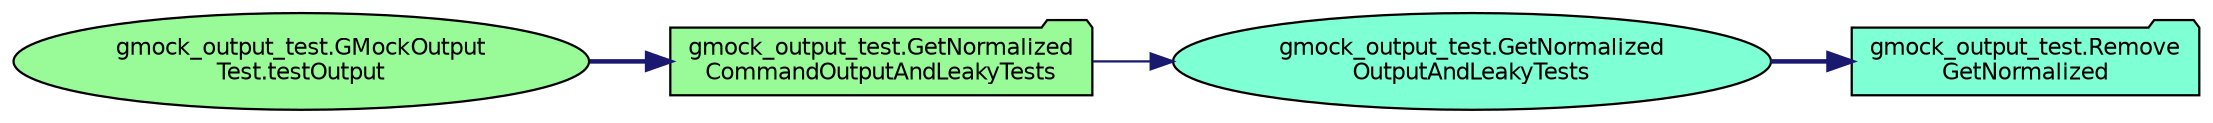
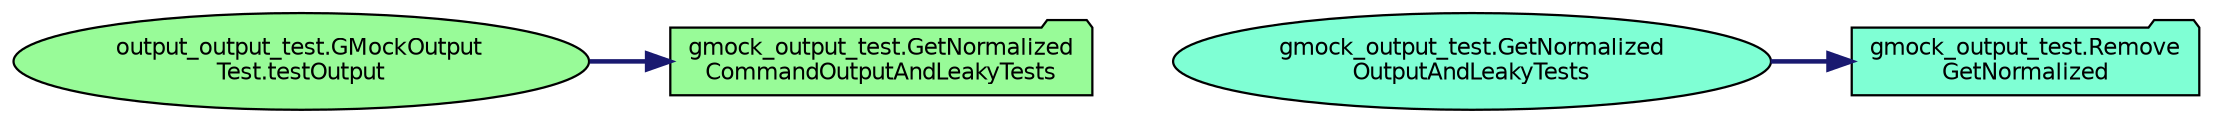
node "gmock_output_test.GMockOutput Test.testOutput": label "gmock_output_test.GMockOutput Test.testOutput" -> "output_output_test.GMockOutput Test.testOutput"
edge "gmock_output_test.GetNormalized CommandOutputAndLeakyTests" -> "gmock_output_test.GetNormalized OutputAndLeakyTests": removed
